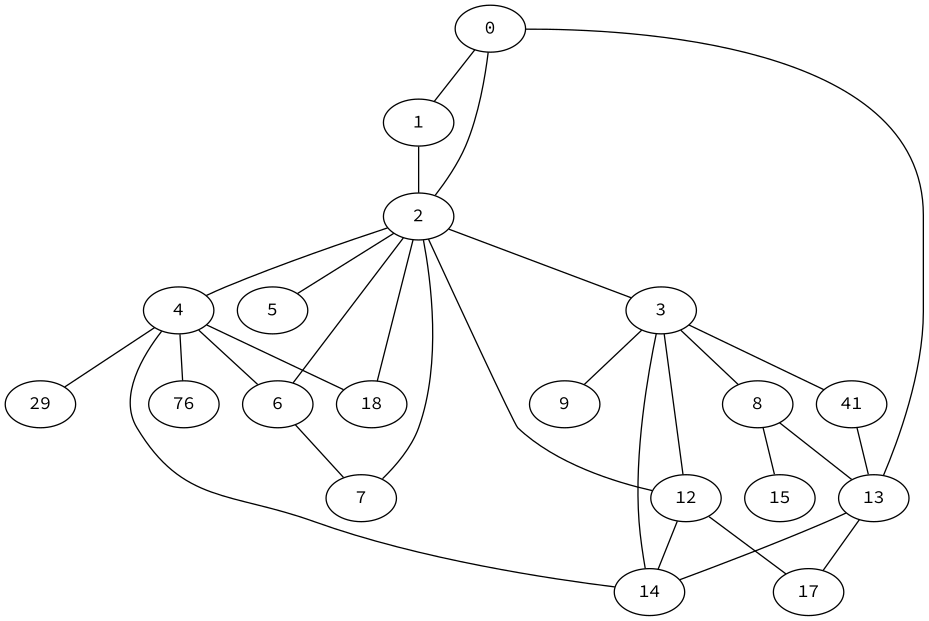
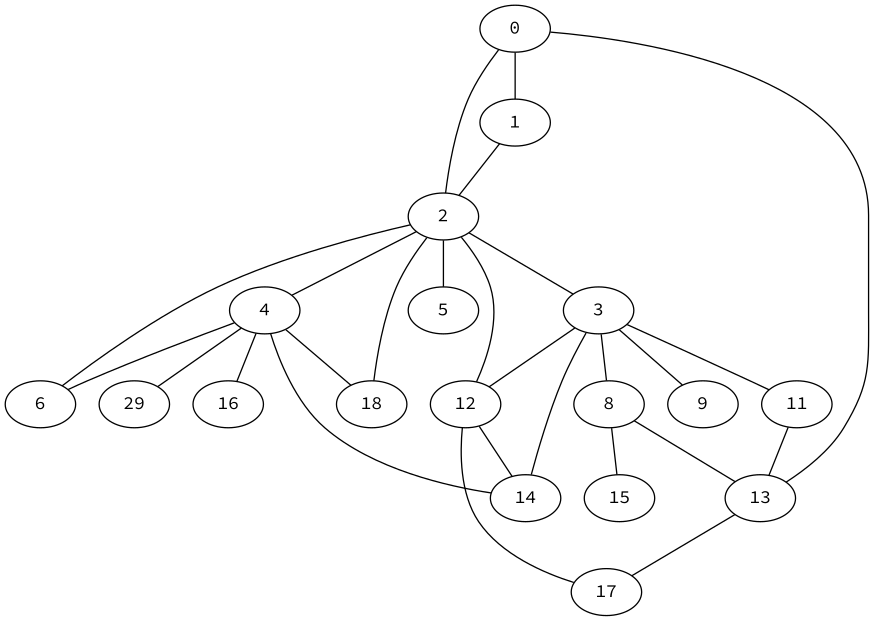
node "76": label "76" -> "16"
node "41": label "41" -> "11"
node "7": removed
edge "13" -- "14": removed
